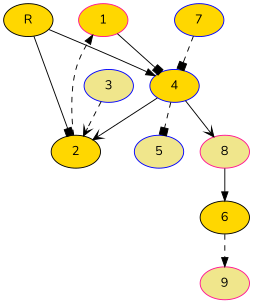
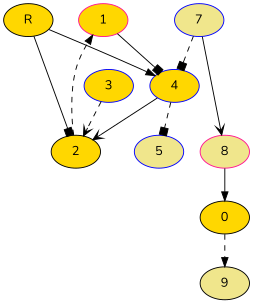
node "7": fillcolor gold -> khaki
node "3": fillcolor khaki -> gold
edge "4" -> "8": now "7" -> "8"
node "6": label "6" -> "0"
node "9": color deeppink -> black
